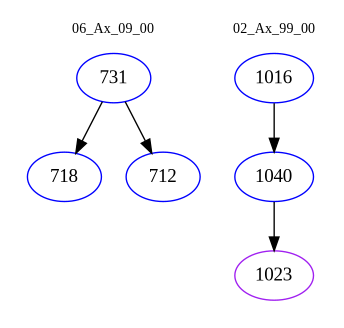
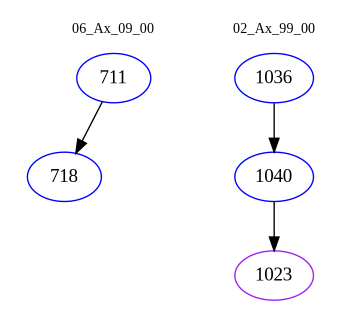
node "731": label "731" -> "711"
node "1016": label "1016" -> "1036"
node "712": removed
